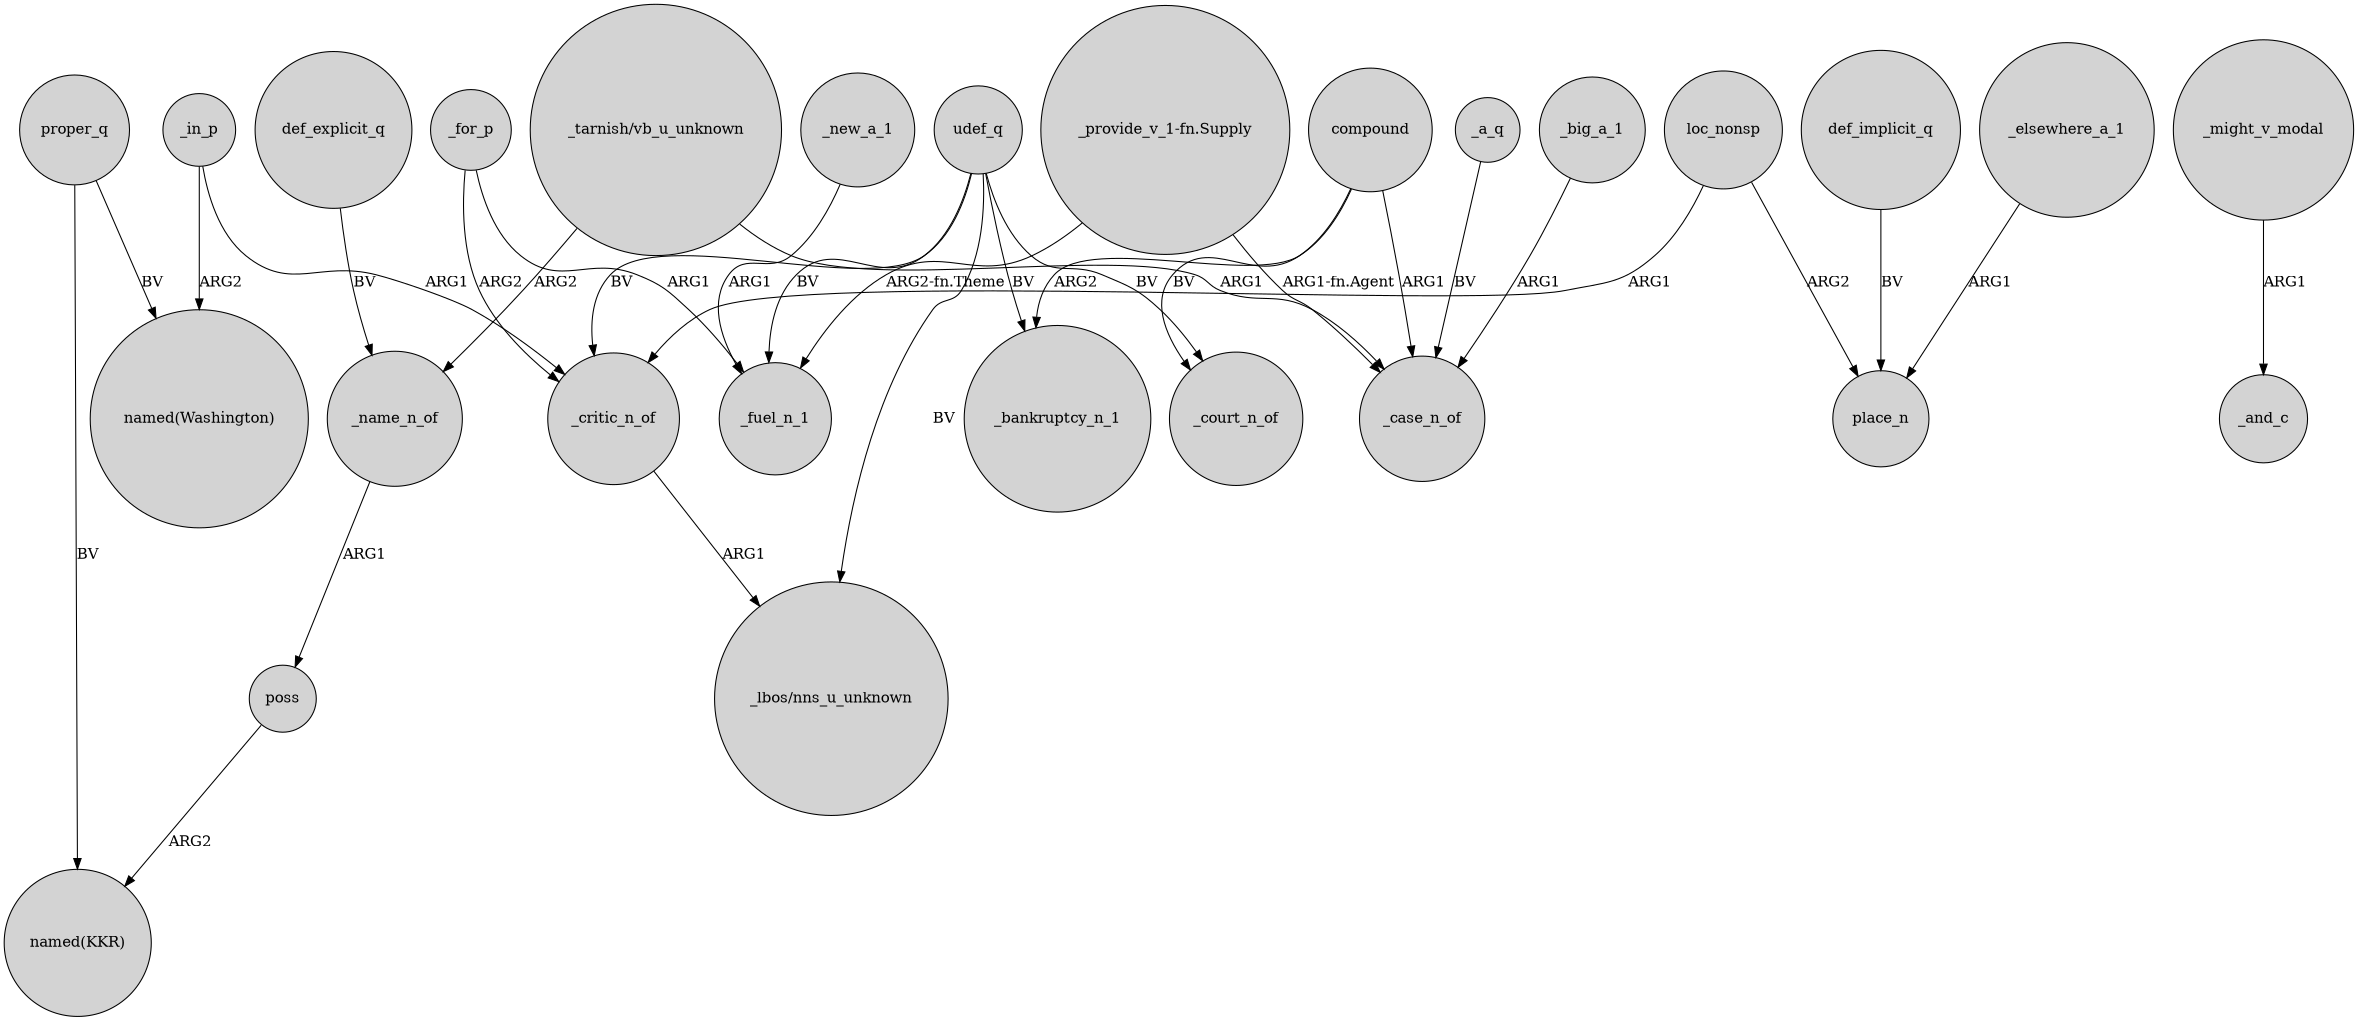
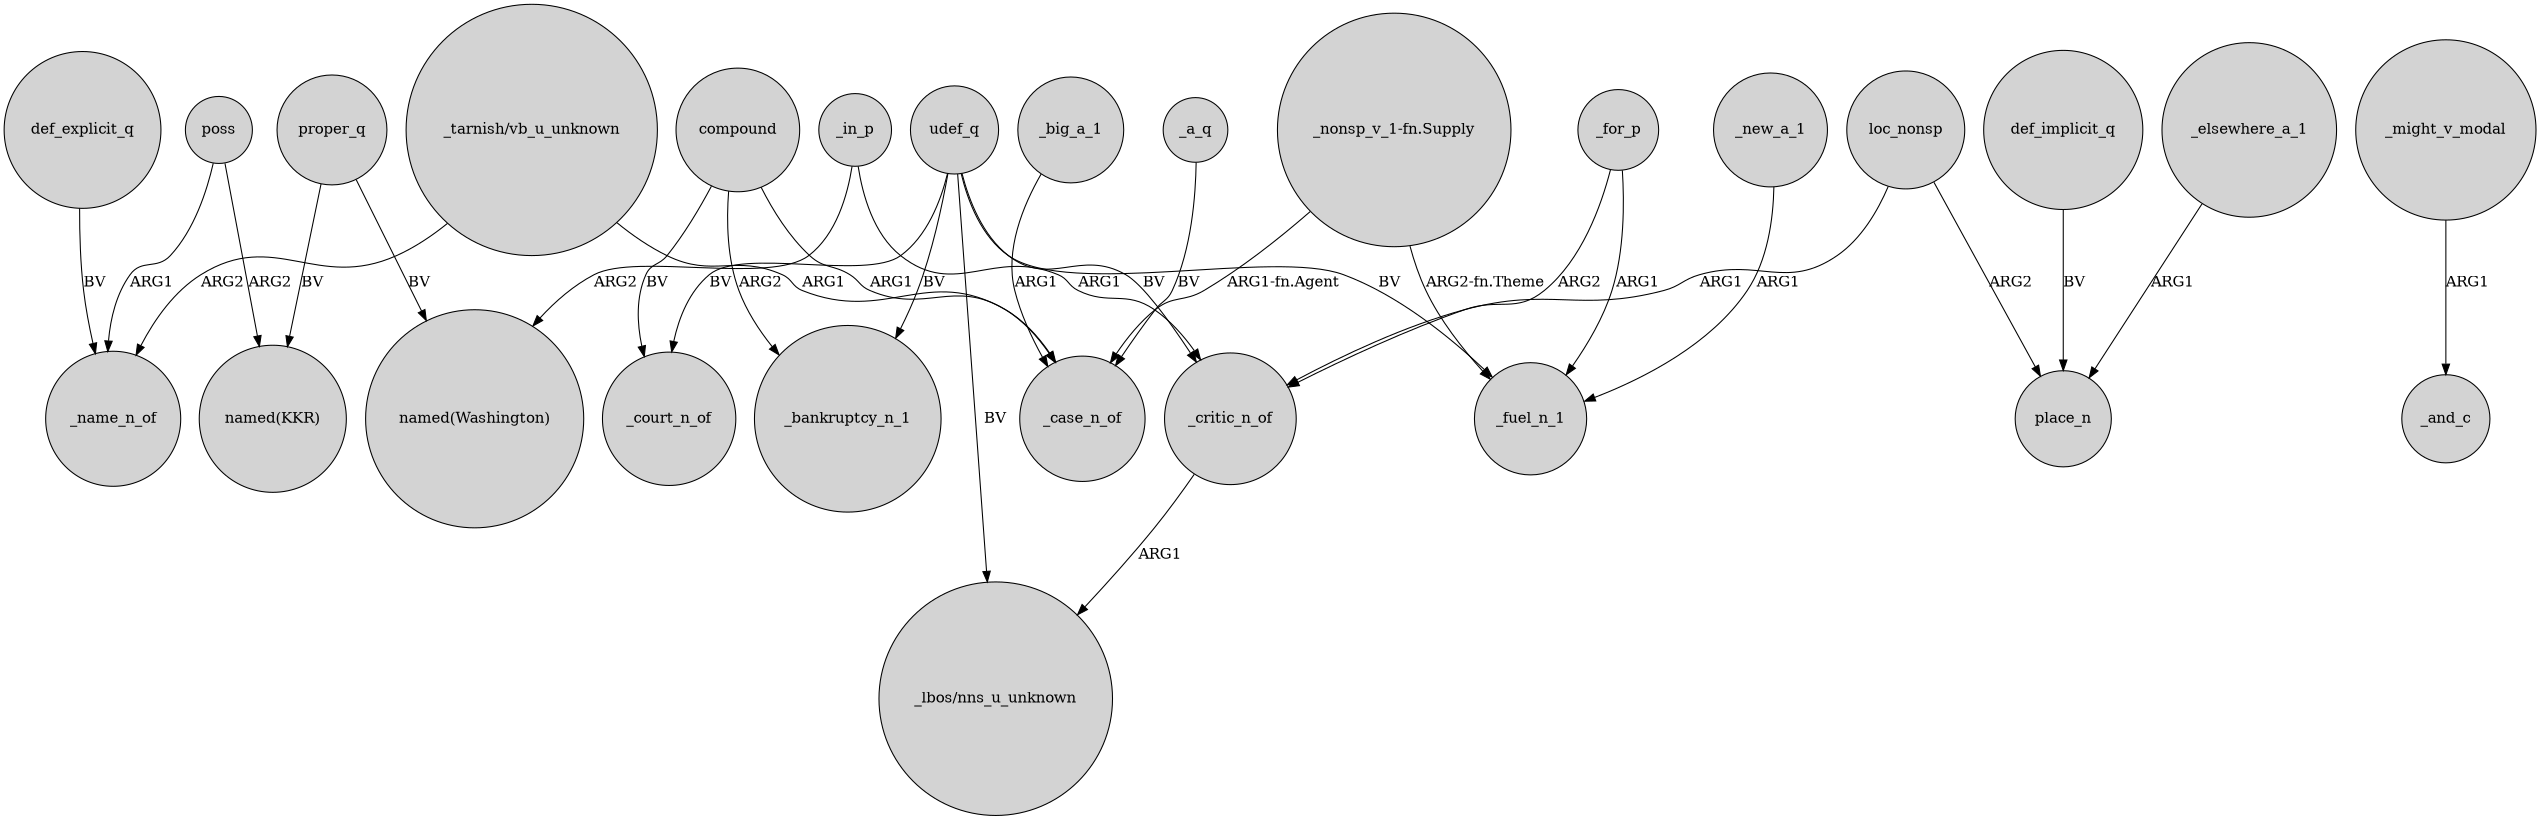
node "_provide_v_1-fn.Supply": label "_provide_v_1-fn.Supply" -> "_nonsp_v_1-fn.Supply"
edge "_name_n_of" -> "poss": reversed
